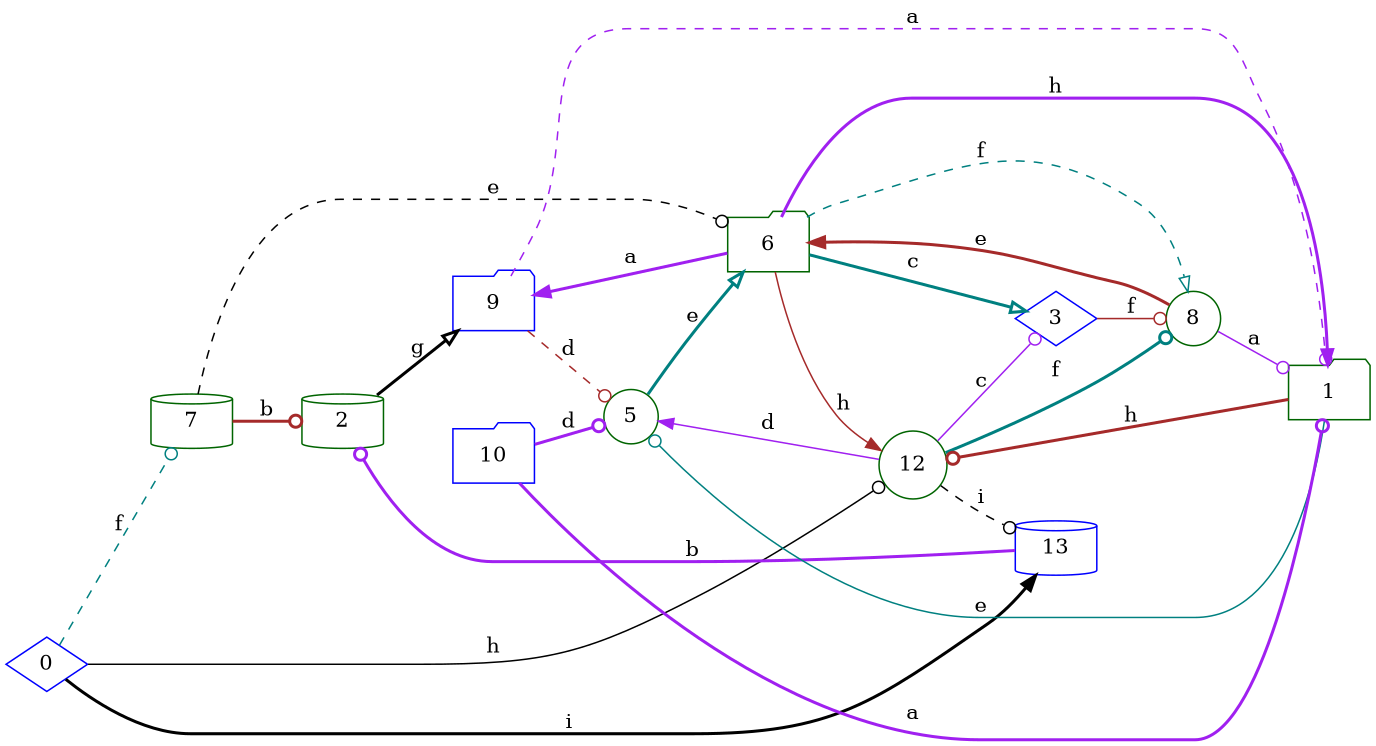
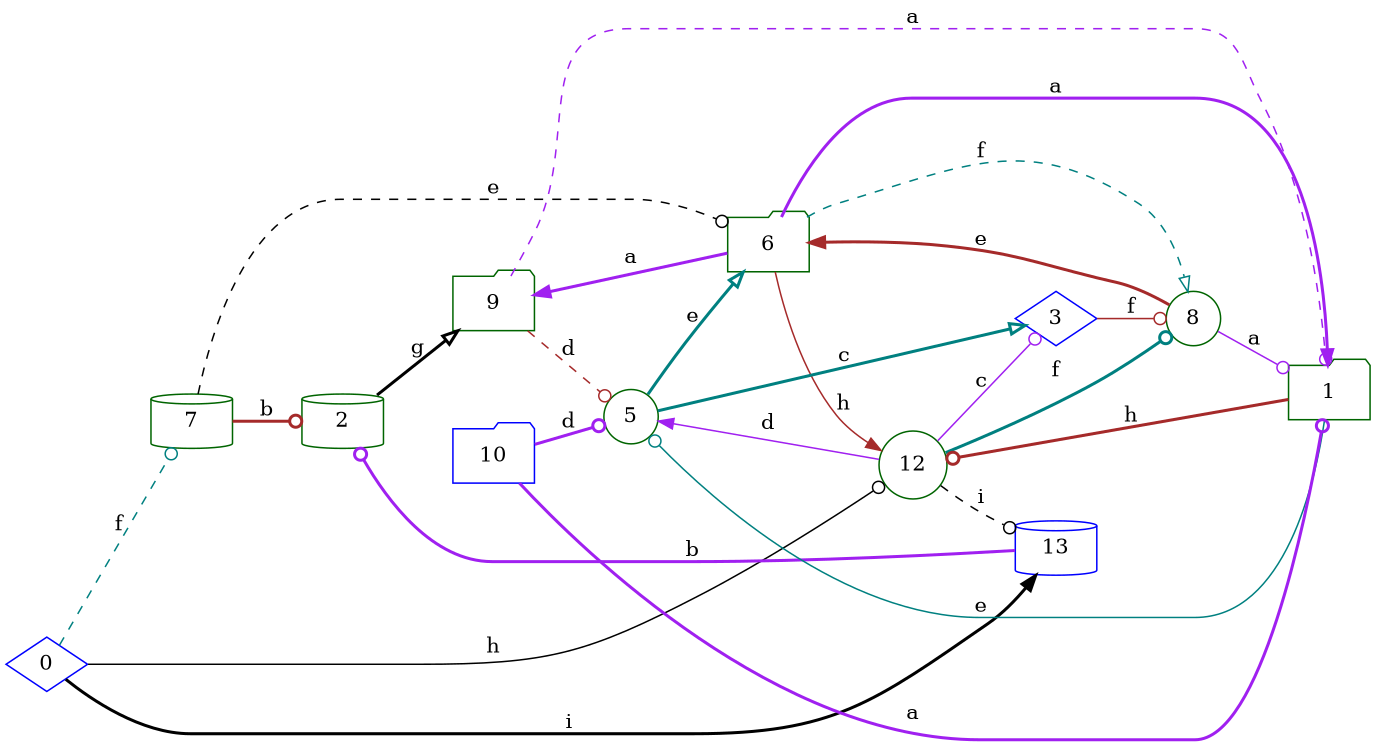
edge "6" -> "1": label "h" -> "a"
edge "6" -> "3": now "5" -> "3"
node "9": color blue -> darkgreen
